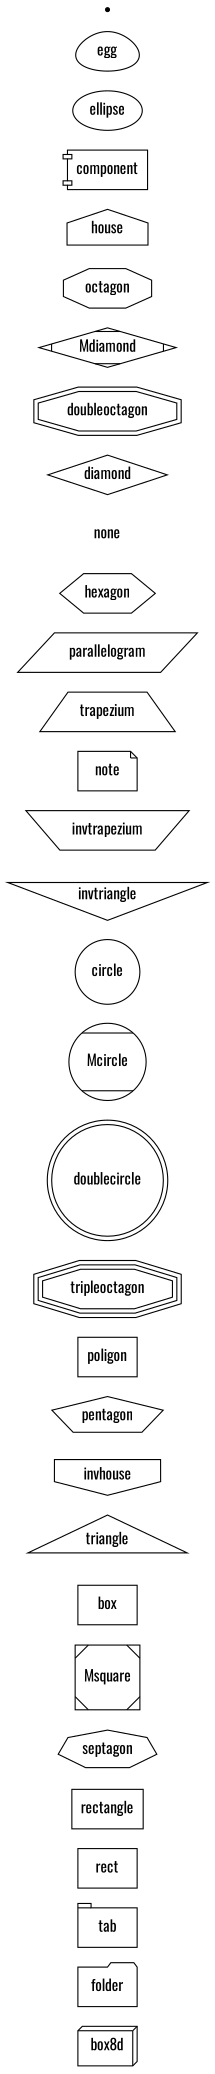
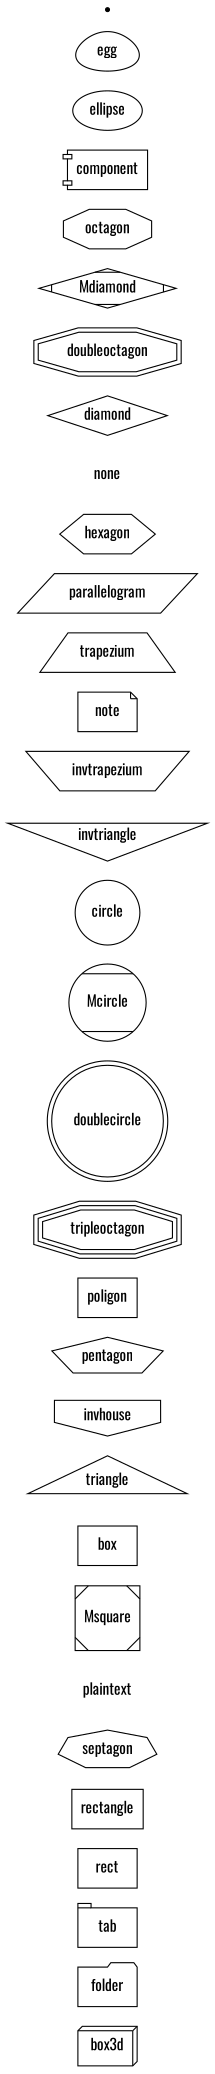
node "house": removed
node "plaintext": added
node "box8d": label "box8d" -> "box3d"
